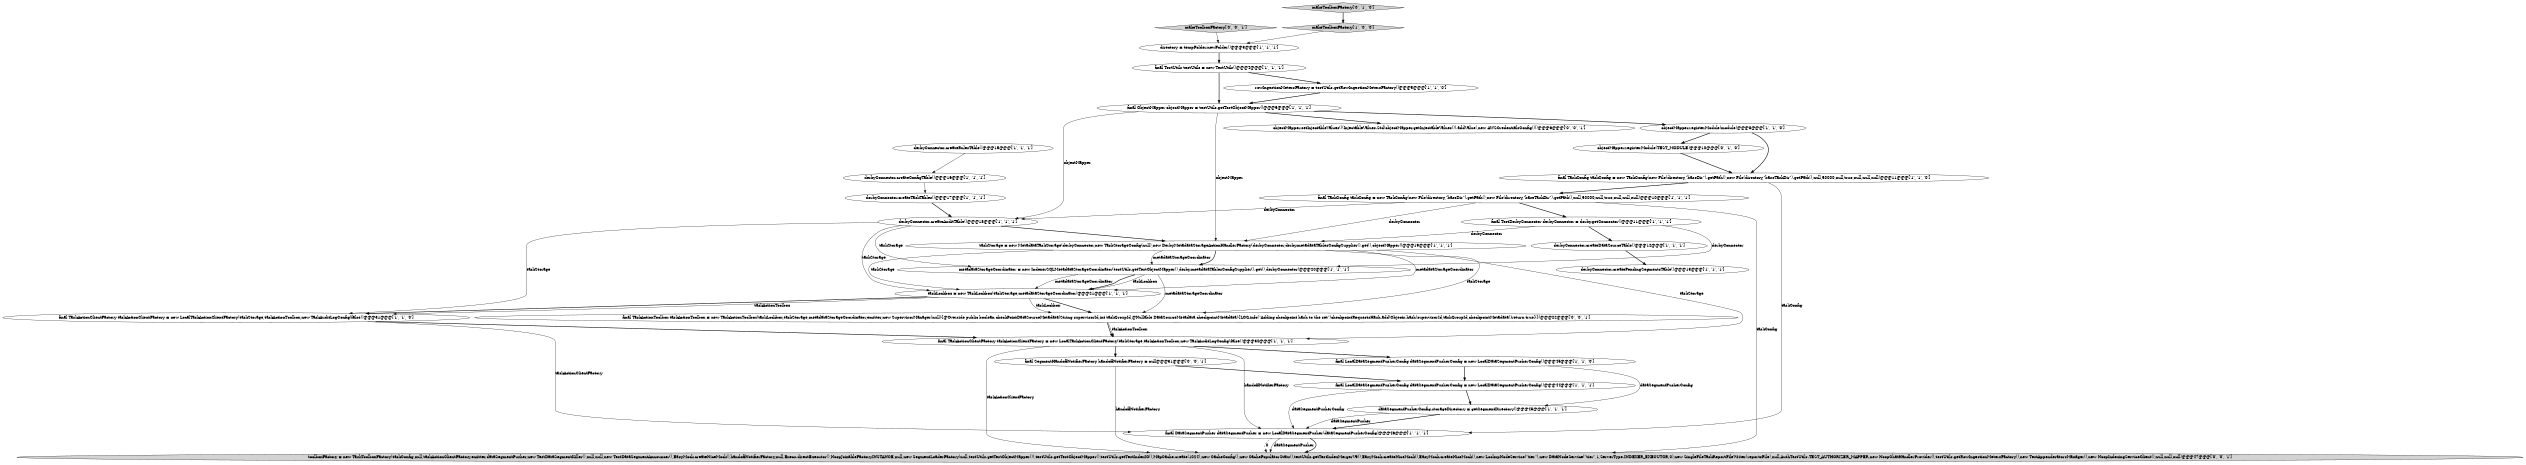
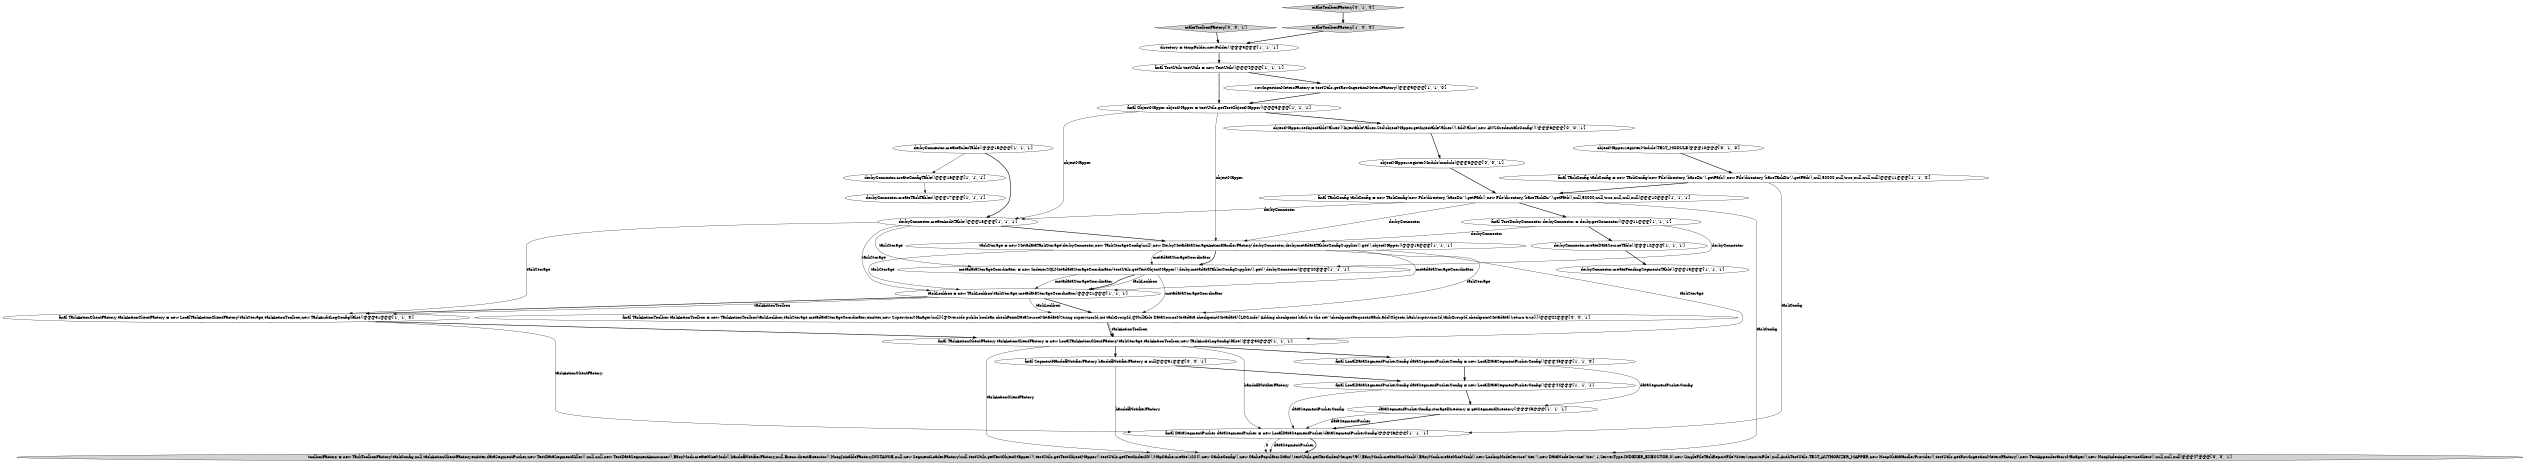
edge "makeToolboxFactory['0', '0', '1']" -> "directory = tempFolder.newFolder()@@@3@@@['1', '1', '1']": style solid -> bold
edge "makeToolboxFactory['1', '0', '0']" -> "directory = tempFolder.newFolder()@@@3@@@['1', '1', '1']": style solid -> bold
node "objectMapper.registerModule(module)@@@8@@@['1', '1', '0']": removed
node "objectMapper.registerModule(module)@@@8@@@['0', '0', '1']": added
edge "derbyConnector.createTaskTables()@@@17@@@['1', '1', '1']" -> "derbyConnector.createAuditTable()@@@18@@@['1', '1', '1']": now "derbyConnector.createRulesTable()@@@15@@@['1', '1', '1']" -> "derbyConnector.createAuditTable()@@@18@@@['1', '1', '1']"
